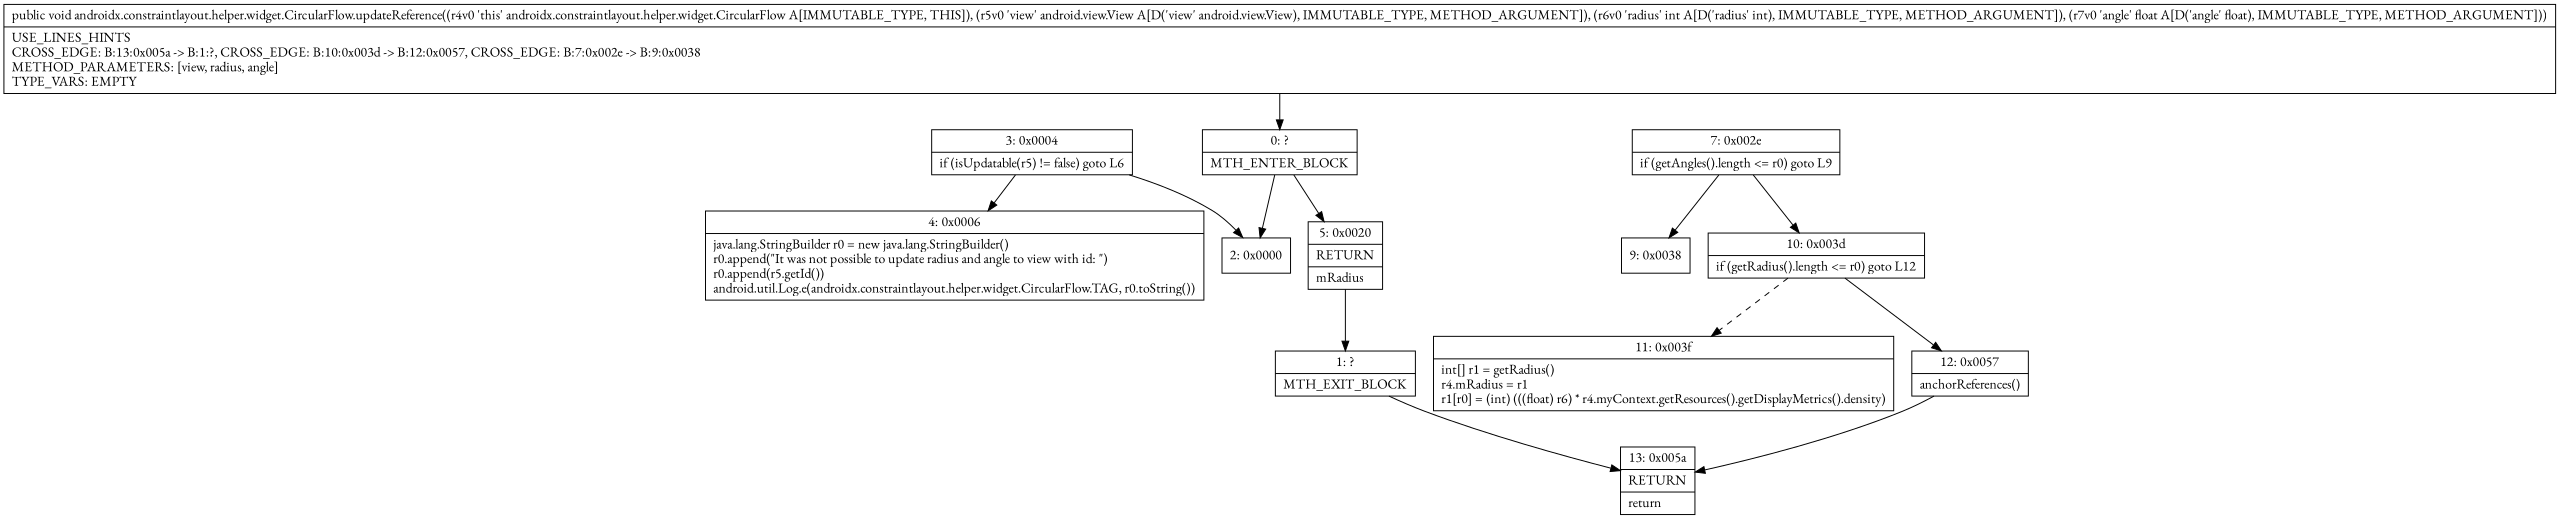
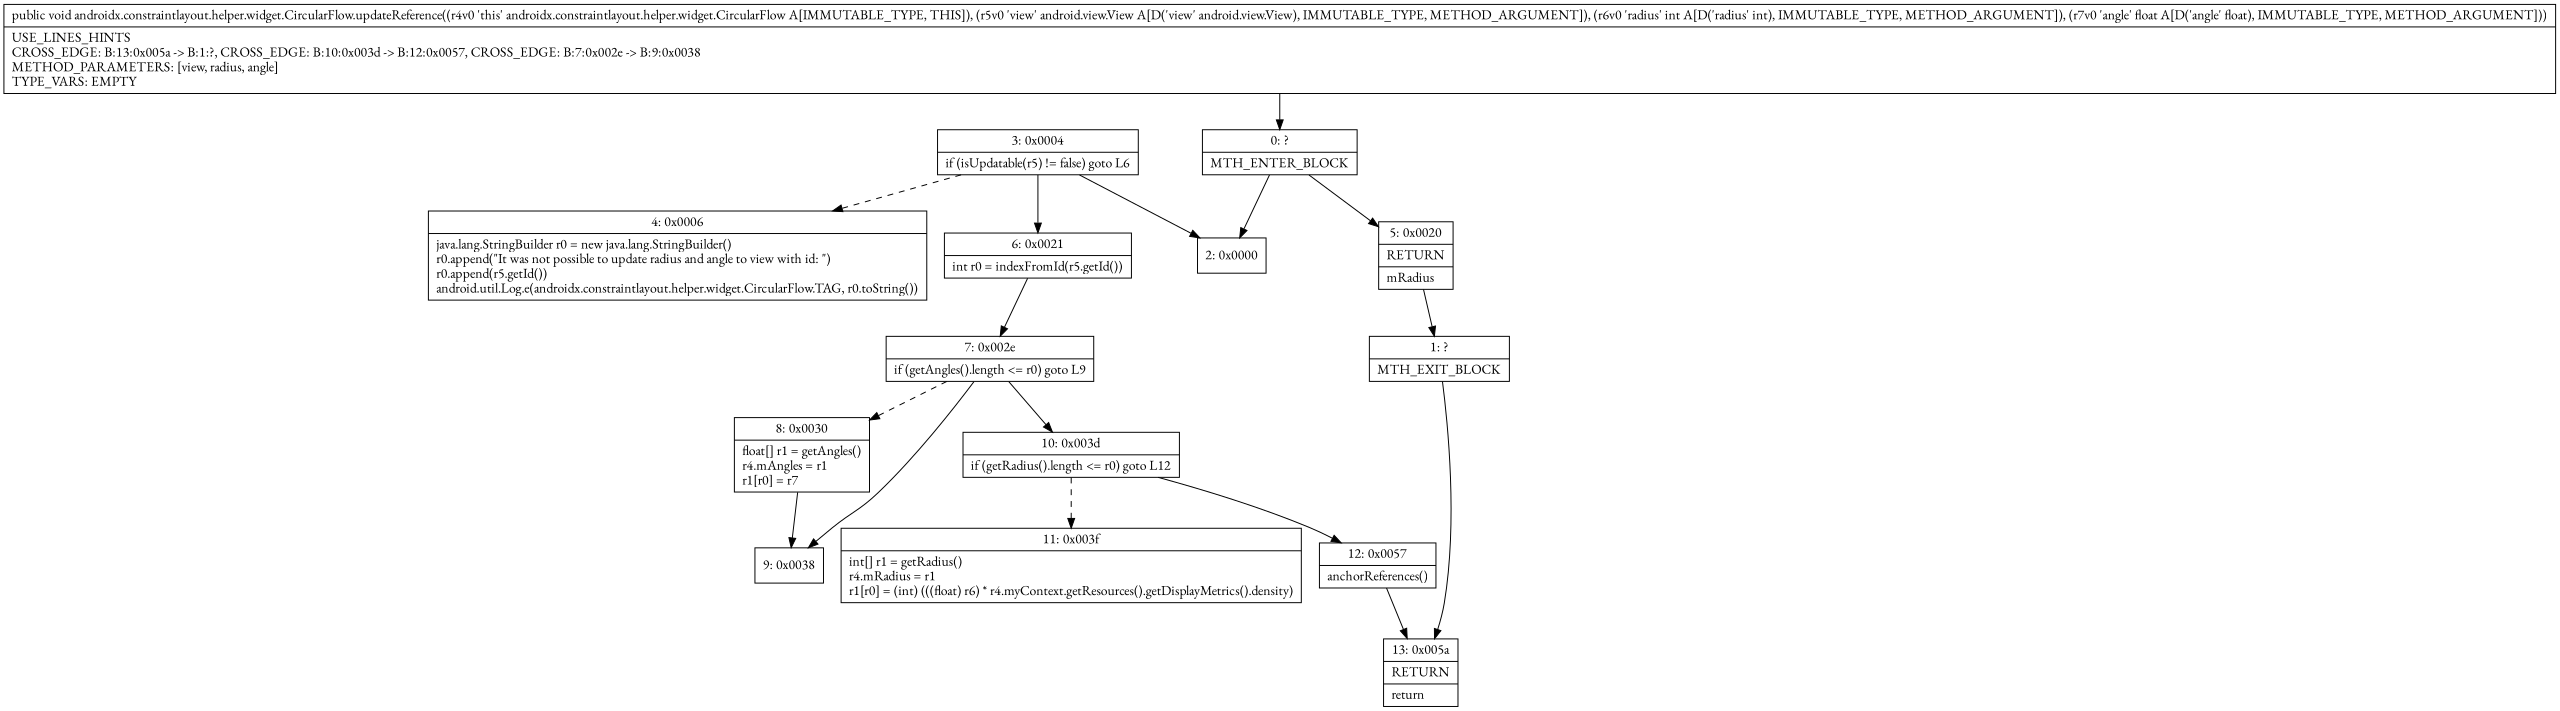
edge "3: 0x0004" -> "4: 0x0006": style solid -> dashed
node "6: 0x0021": added
node "8: 0x0030": added
